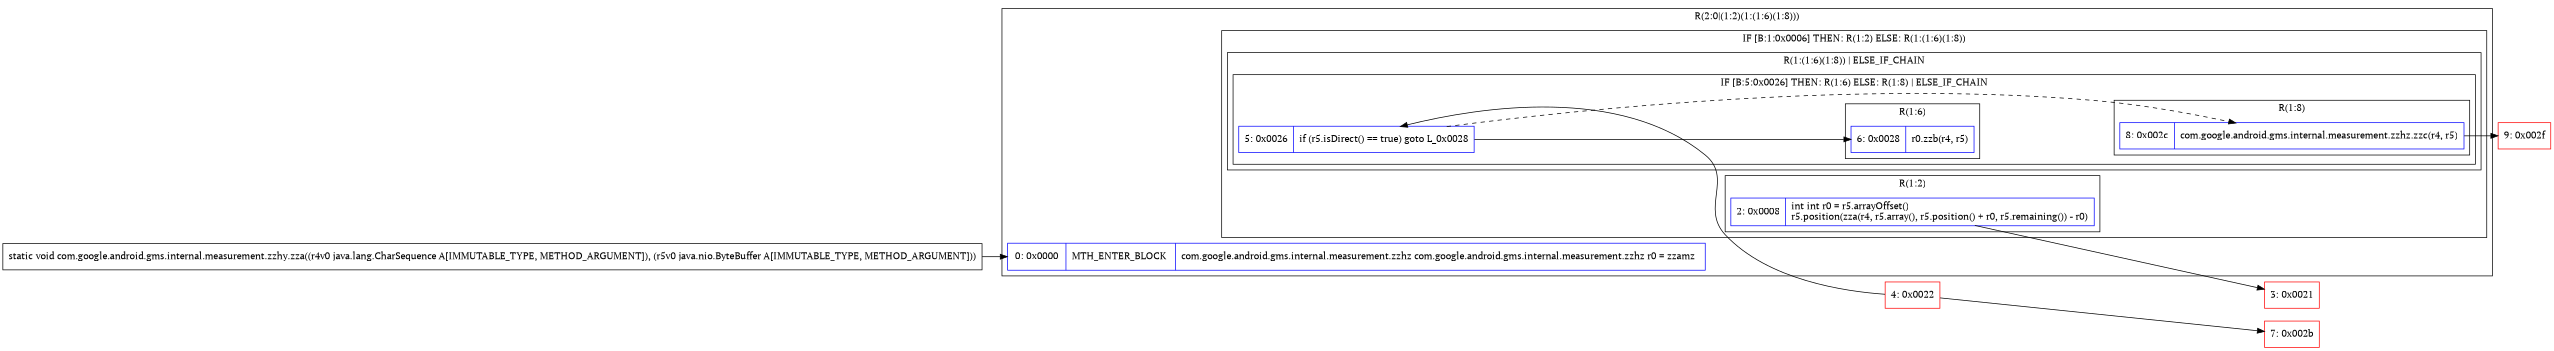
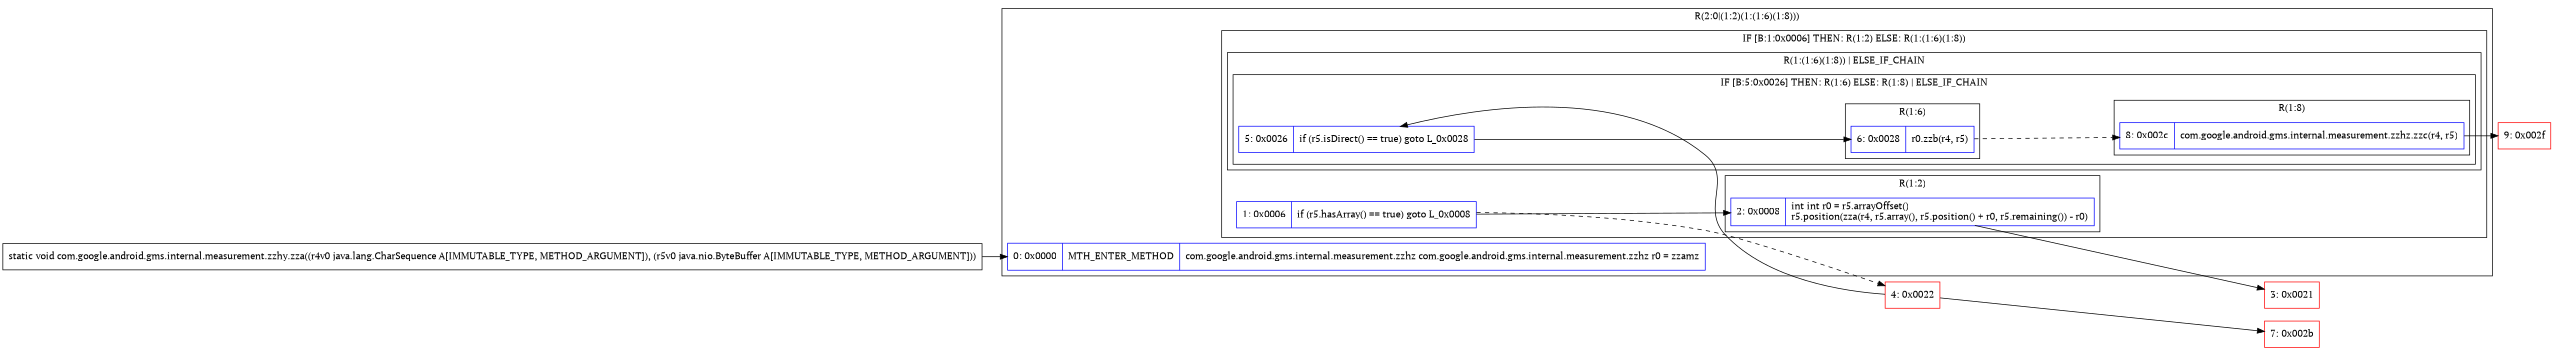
edge "5: 0x0026" -> "8: 0x002c": now "6: 0x0028" -> "8: 0x002c"
node "1: 0x0006": added
node "0: 0x0000": text "MTH_ENTER_BLOCK" -> "MTH_ENTER_METHOD"
